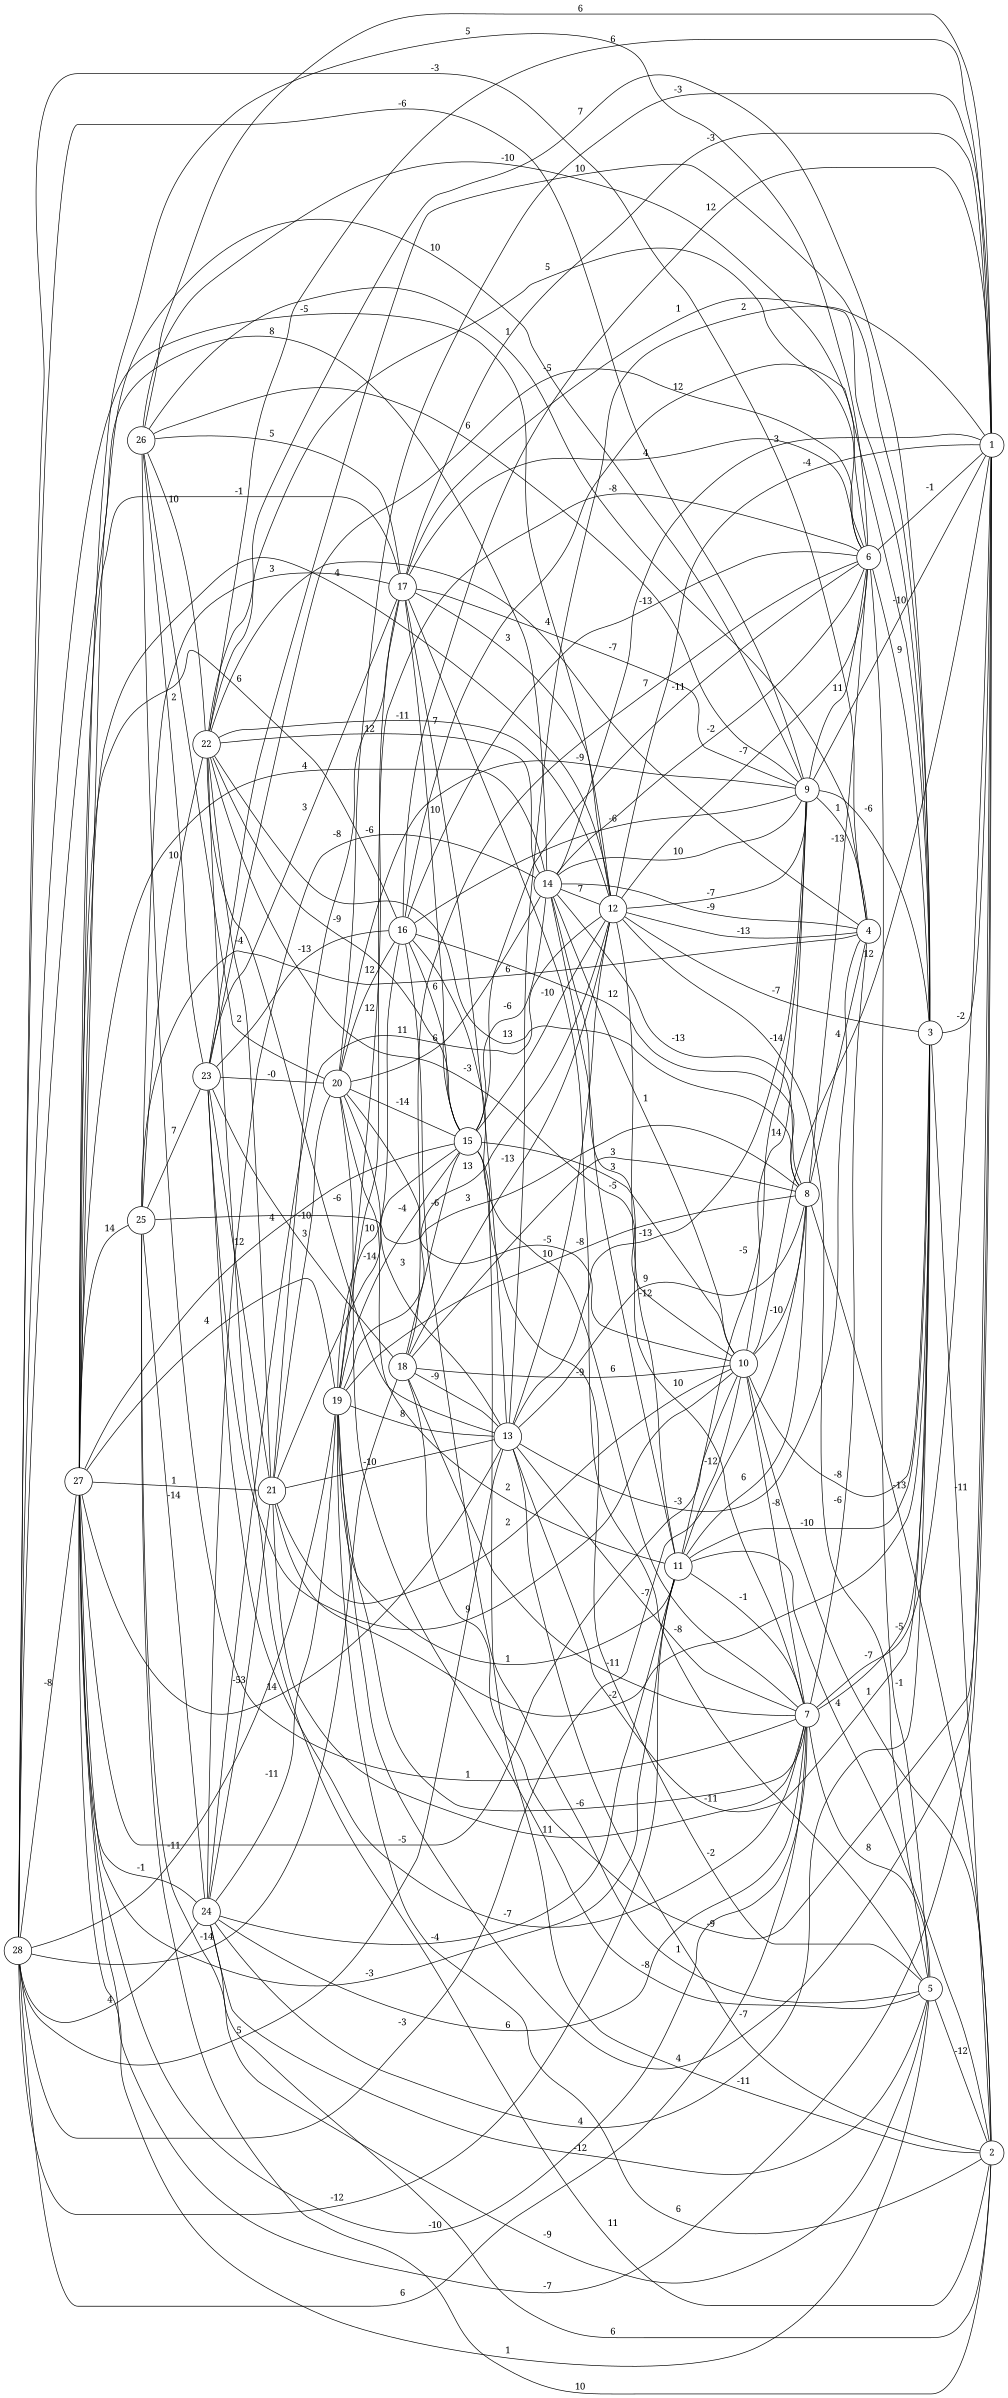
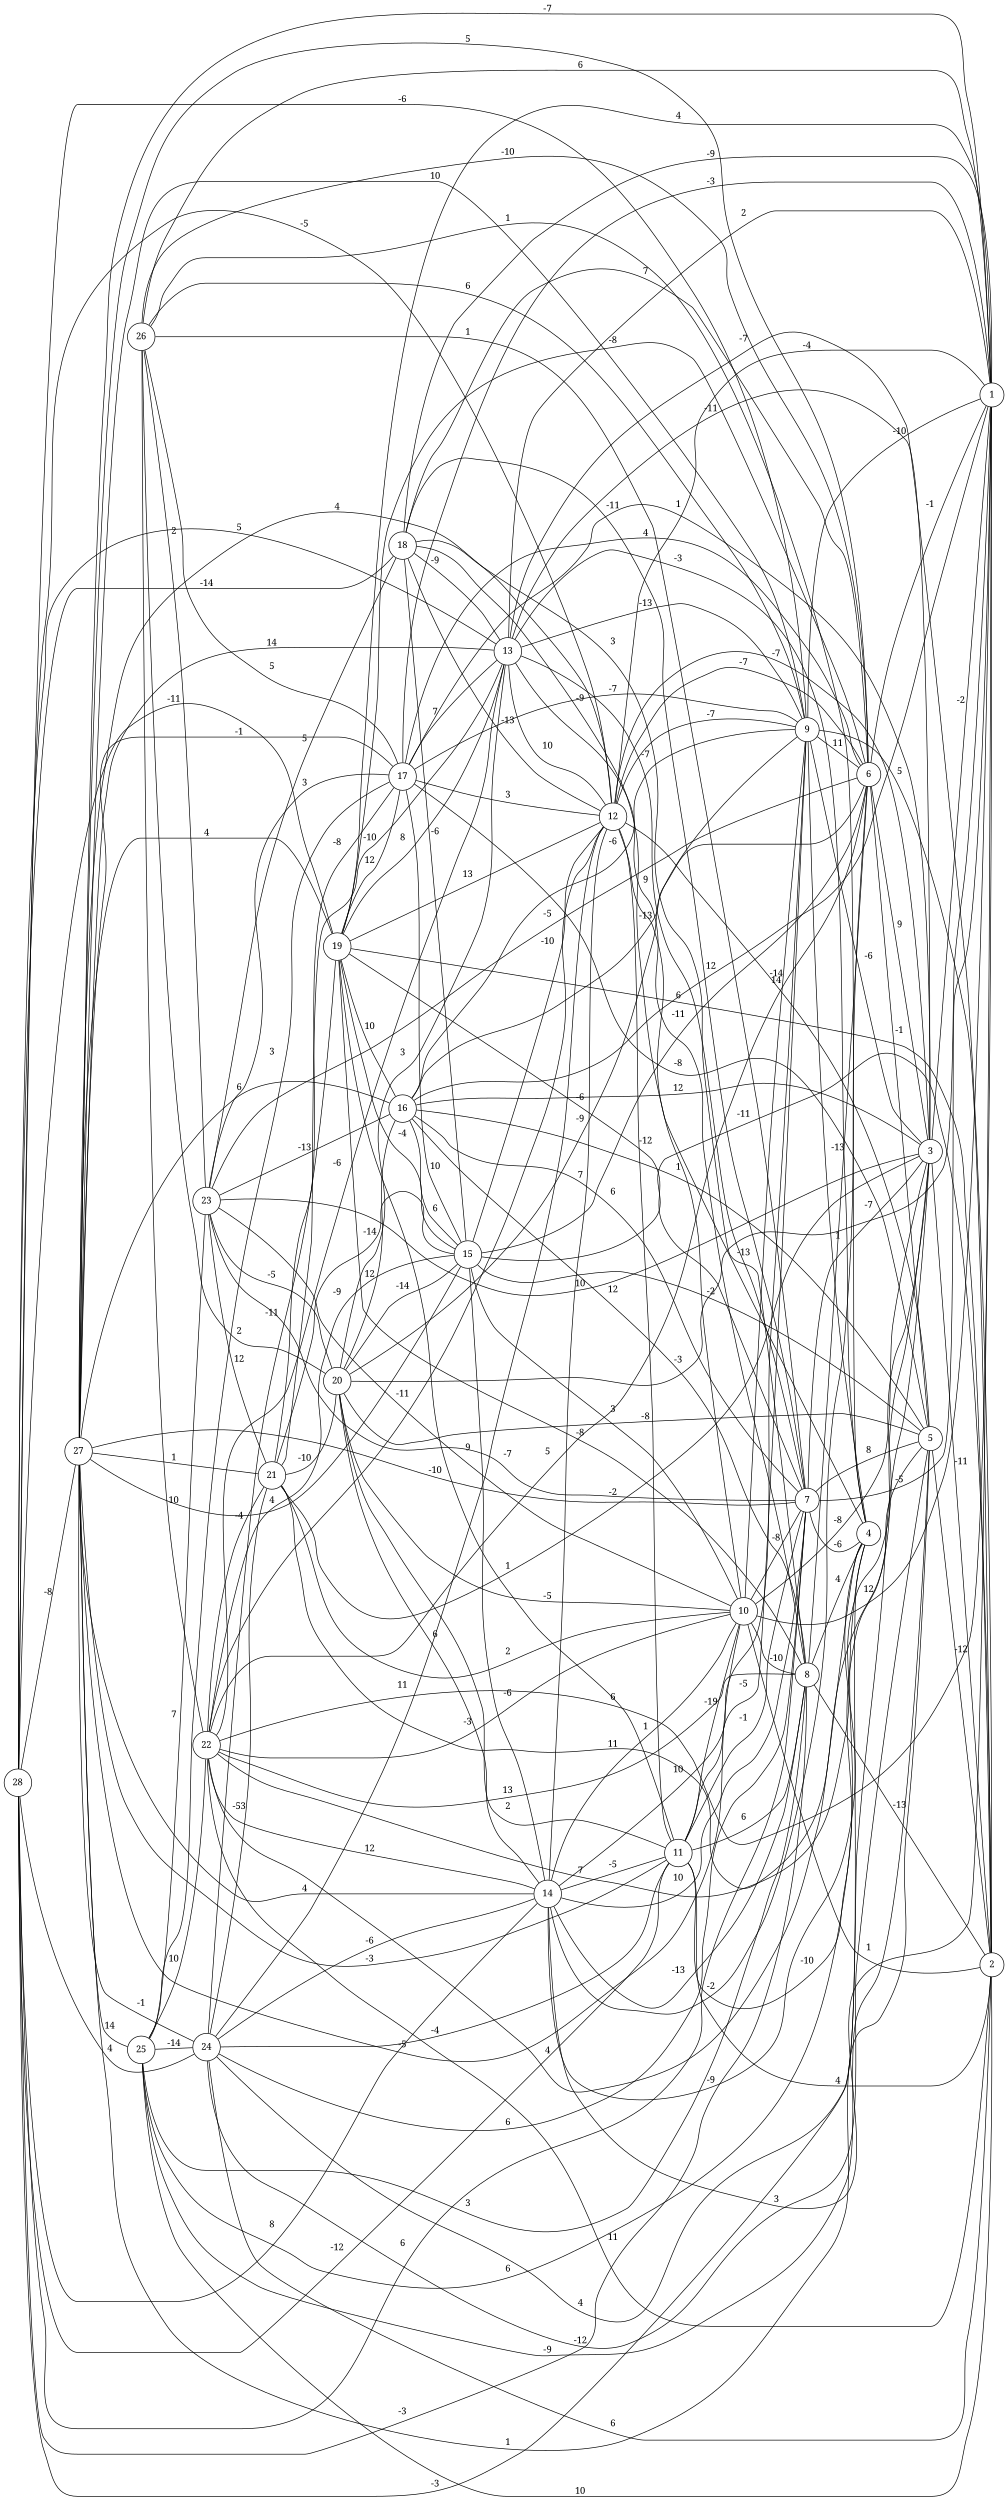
edge "9" -- "2": added, label "5"
edge "23" -- "20": label "-0" -> "-5"
edge "23" -- "18": label "3" -> "5"
edge "10" -- "11": label "-12" -> "-19"
edge "21" -- "7": now "21" -- "5"
